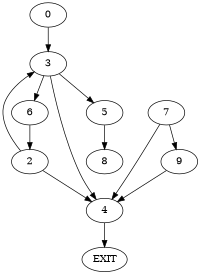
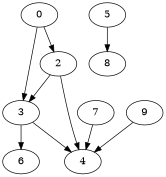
edge "3" -> "5": removed
edge "6" -> "2": now "0" -> "2"
edge "7" -> "9": removed
node "EXIT": removed
